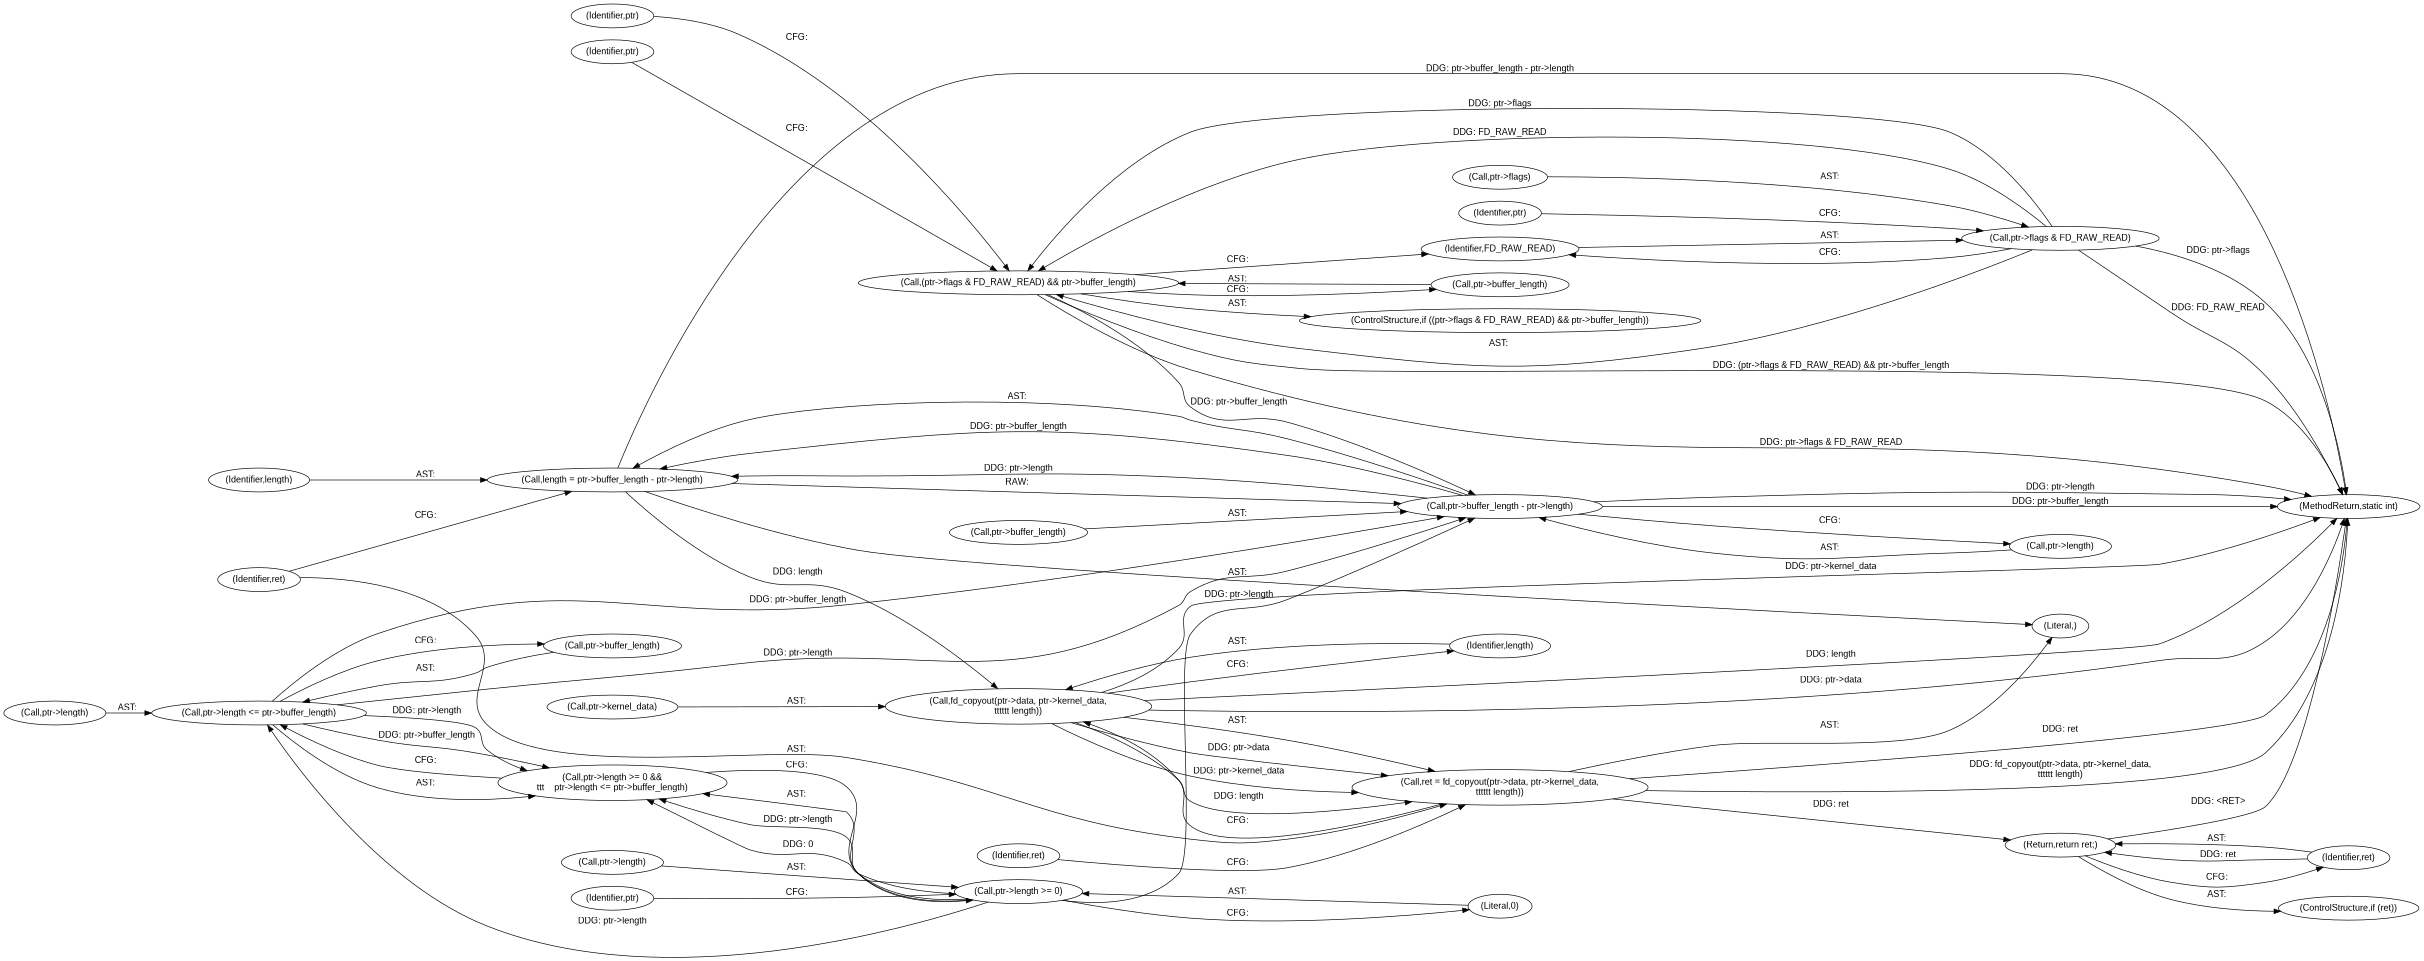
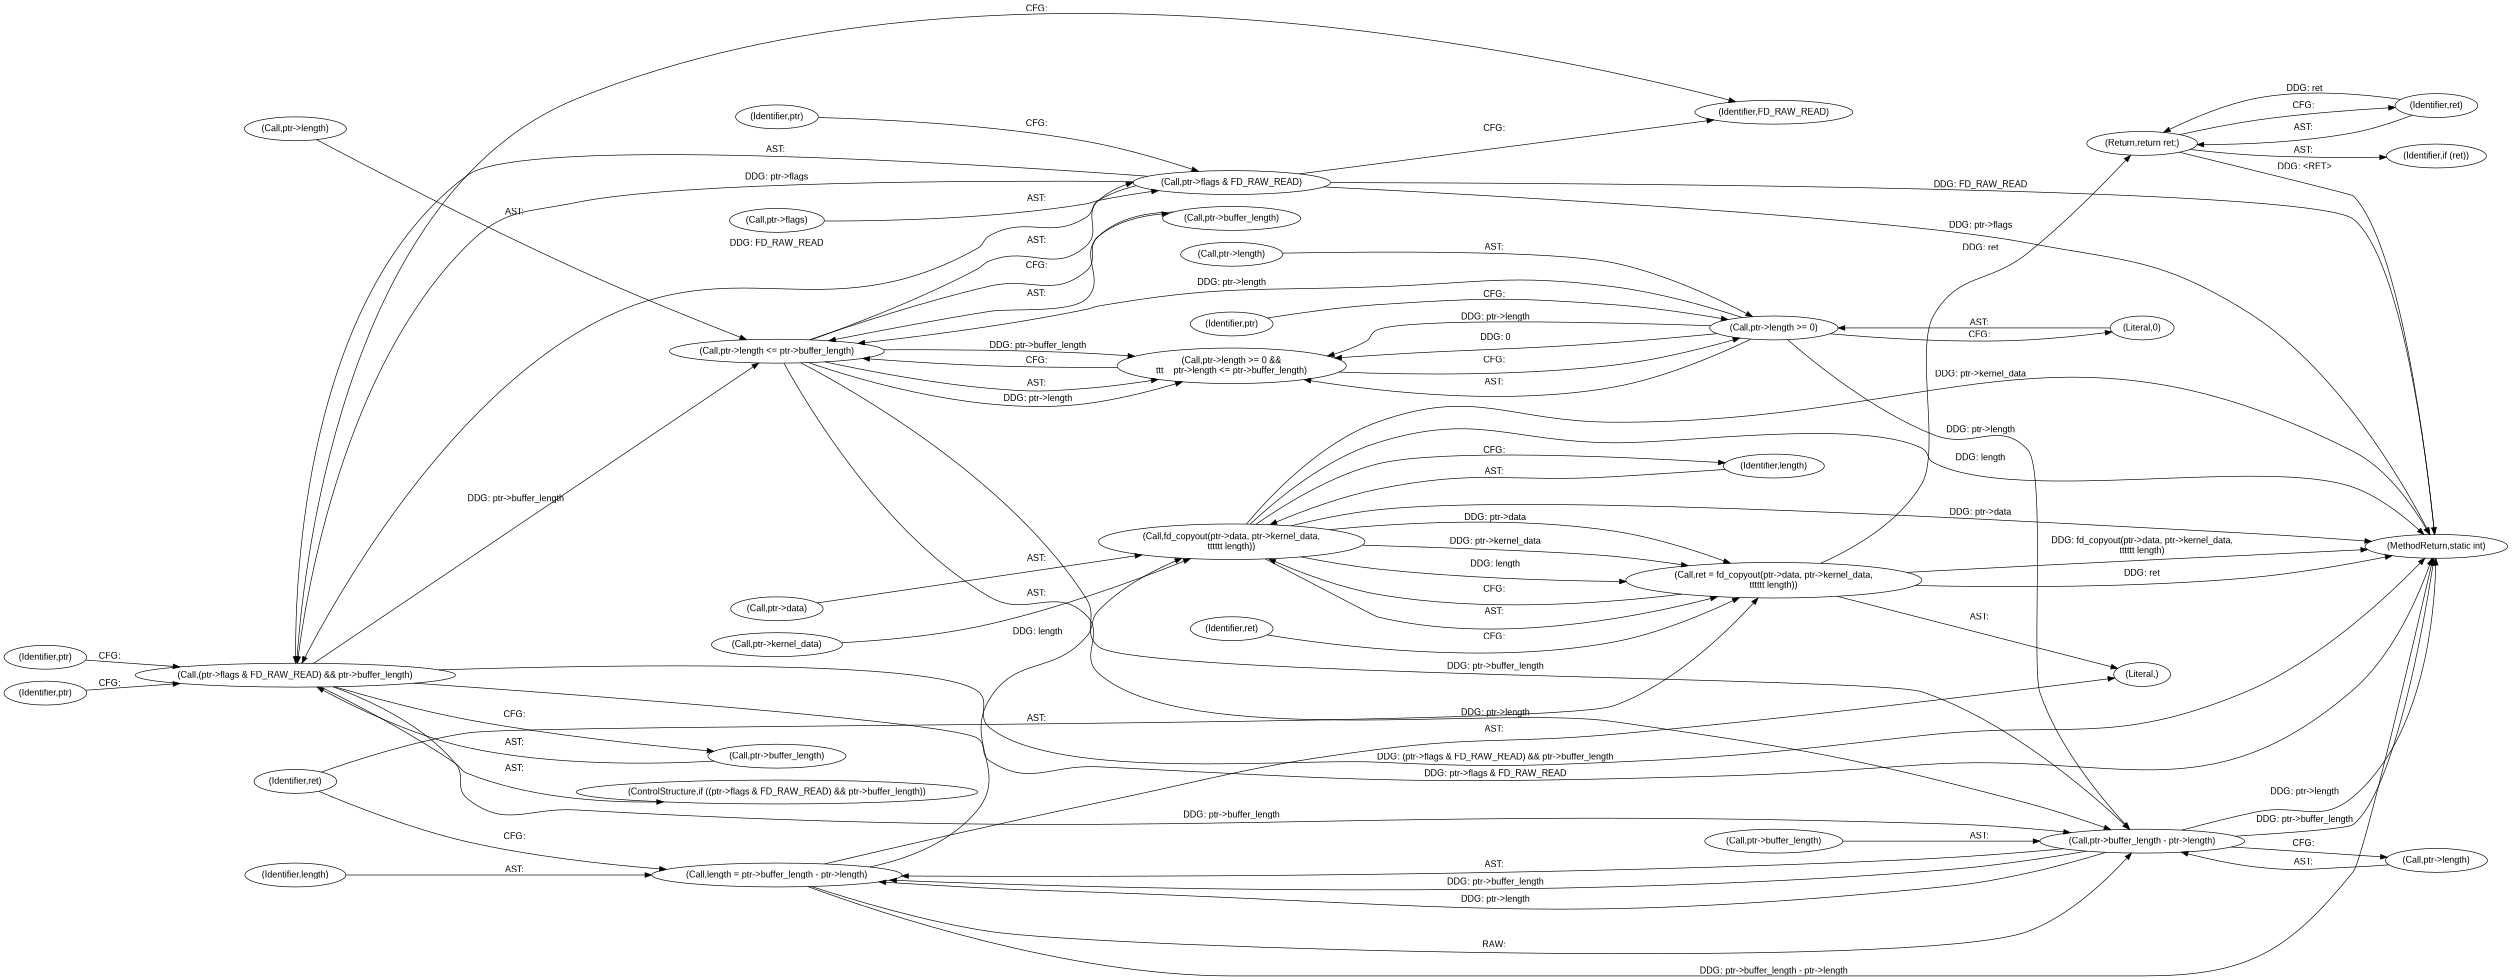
edge "(Identifier,FD_RAW_READ)" -> "(Call,ptr->flags & FD_RAW_READ)": now "(Call,ptr->length <= ptr->buffer_length)" -> "(Call,ptr->flags & FD_RAW_READ)"
edge "(Call,(ptr->flags & FD_RAW_READ) && ptr->buffer_length)" -> "(Call,ptr->length <= ptr->buffer_length)": added, label "DDG: ptr->buffer_length"
node "(Call,ptr->data)": added
node "(ControlStructure,if (ret))": label "(ControlStructure,if (ret))" -> "(Identifier,if (ret))"
